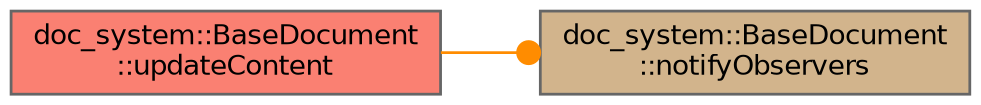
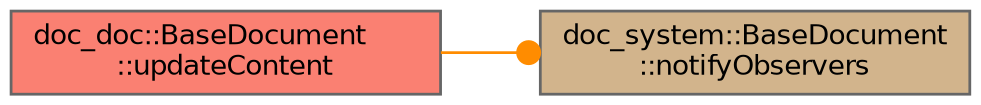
node "doc_system::BaseDocument ::updateContent": label "doc_system::BaseDocument ::updateContent" -> "doc_doc::BaseDocument ::updateContent"
